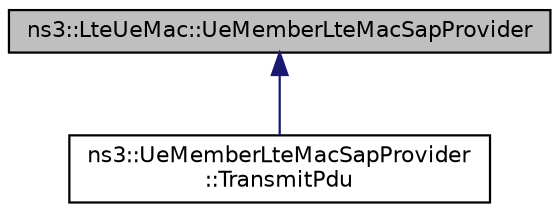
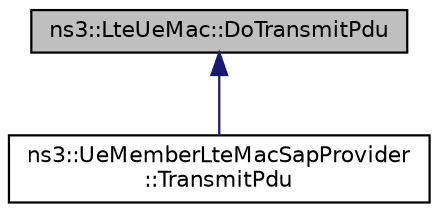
node "ns3::LteUeMac::UeMemberLteMacSapProvider": label "ns3::LteUeMac::UeMemberLteMacSapProvider" -> "ns3::LteUeMac::DoTransmitPdu"
